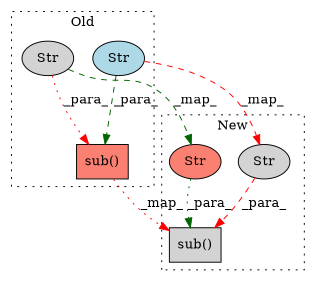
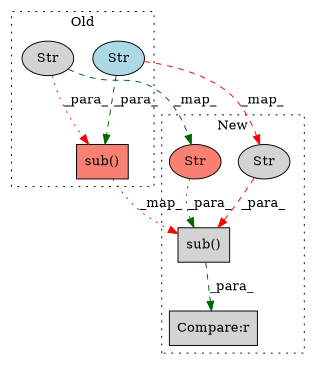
node "Compare:r": added
